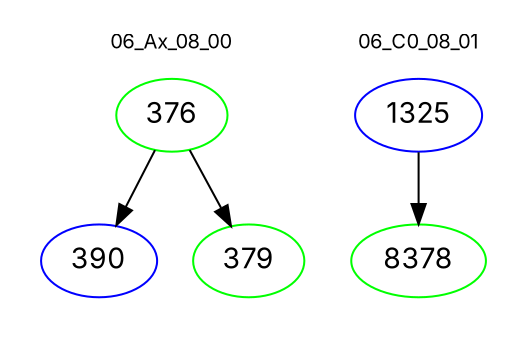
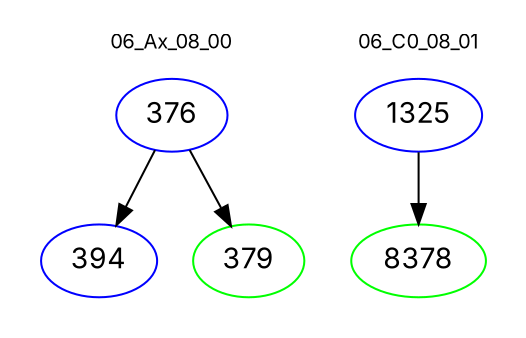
node "376": color green -> blue
node "390": label "390" -> "394"
